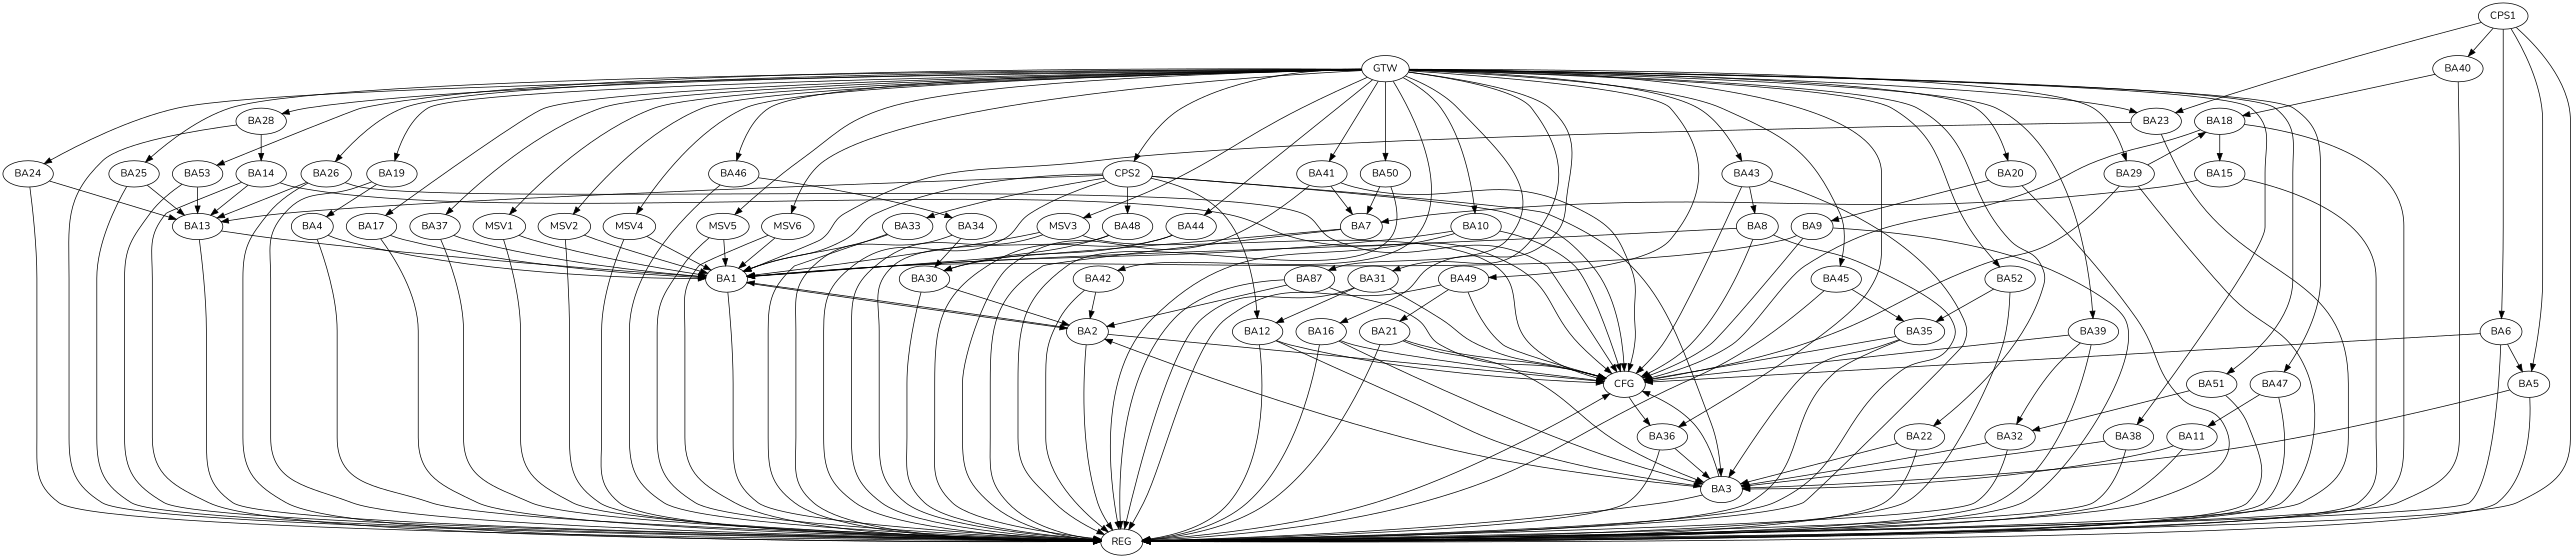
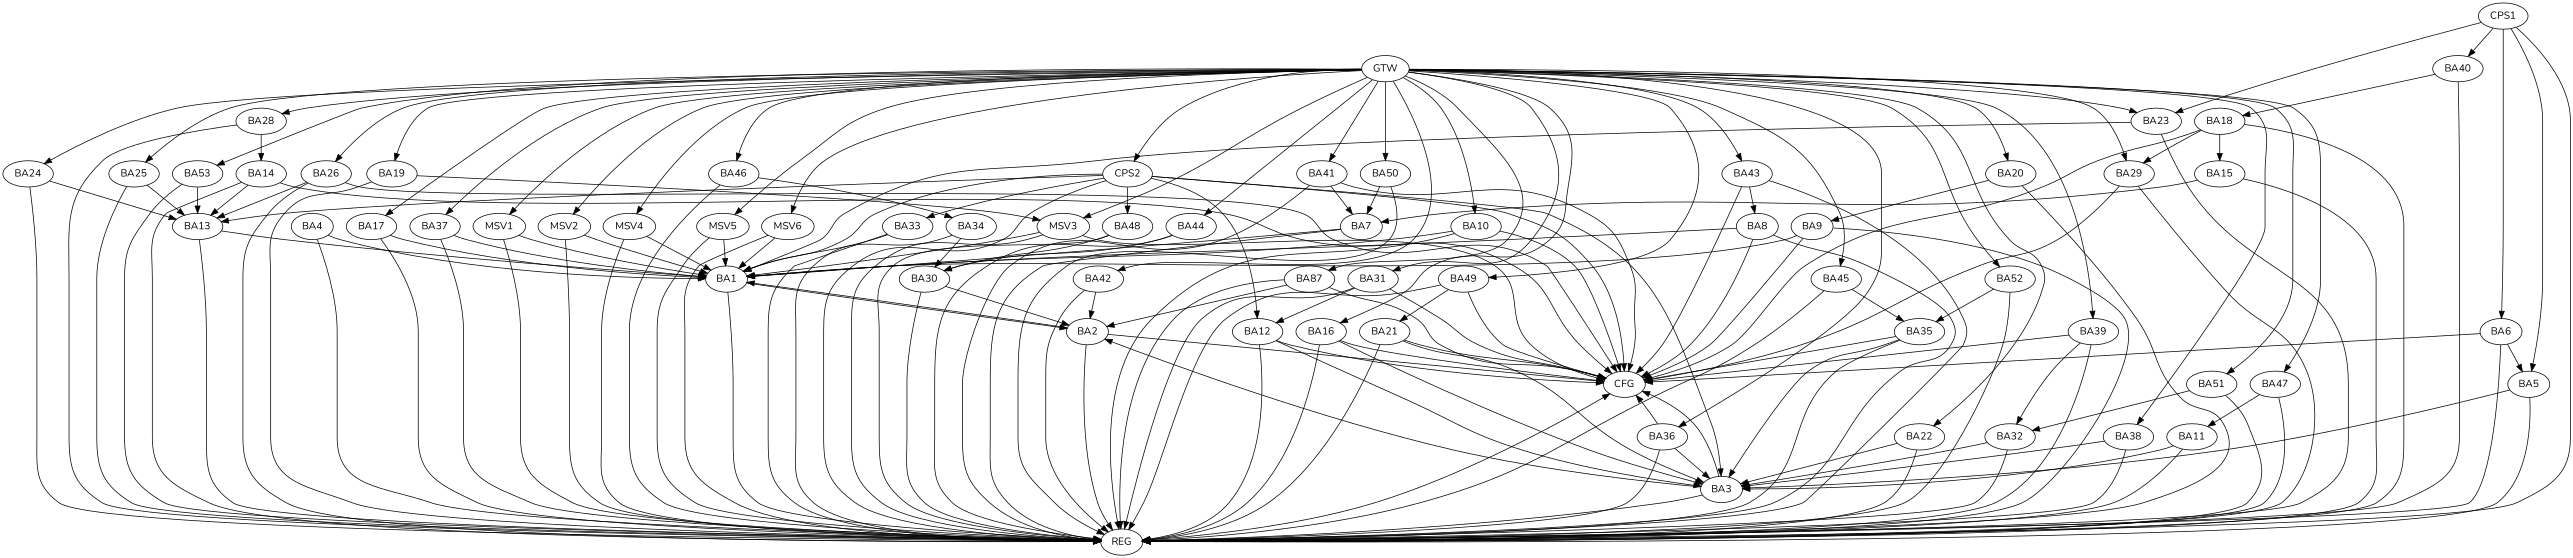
edge "BA29" -> "BA18": reversed
edge "BA19" -> "BA4": now "BA19" -> "MSV3"
edge "CFG" -> "BA36": reversed
